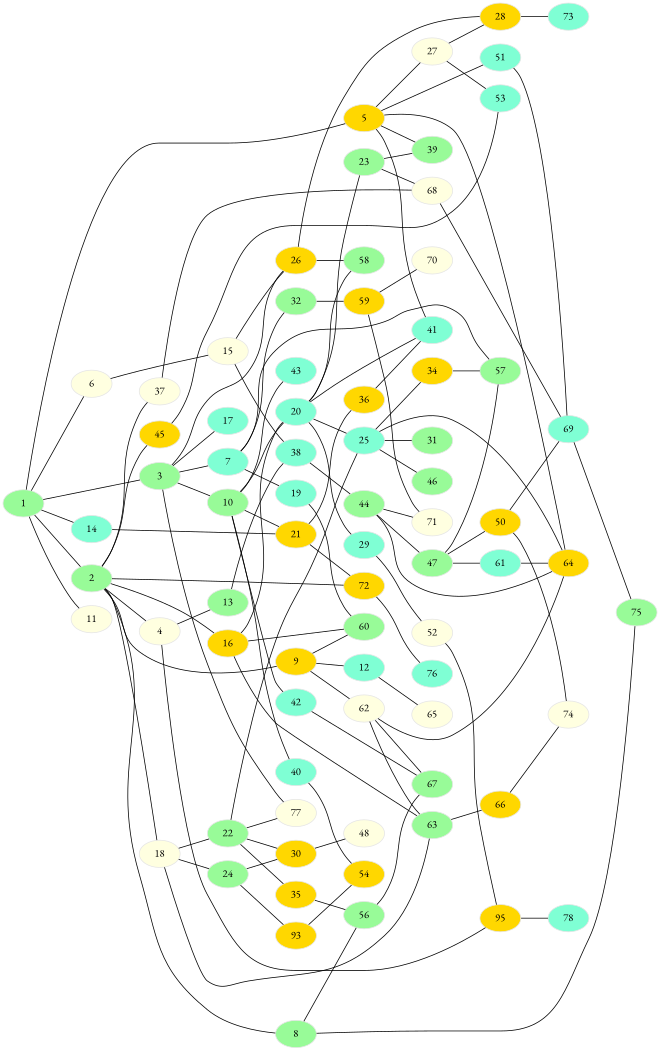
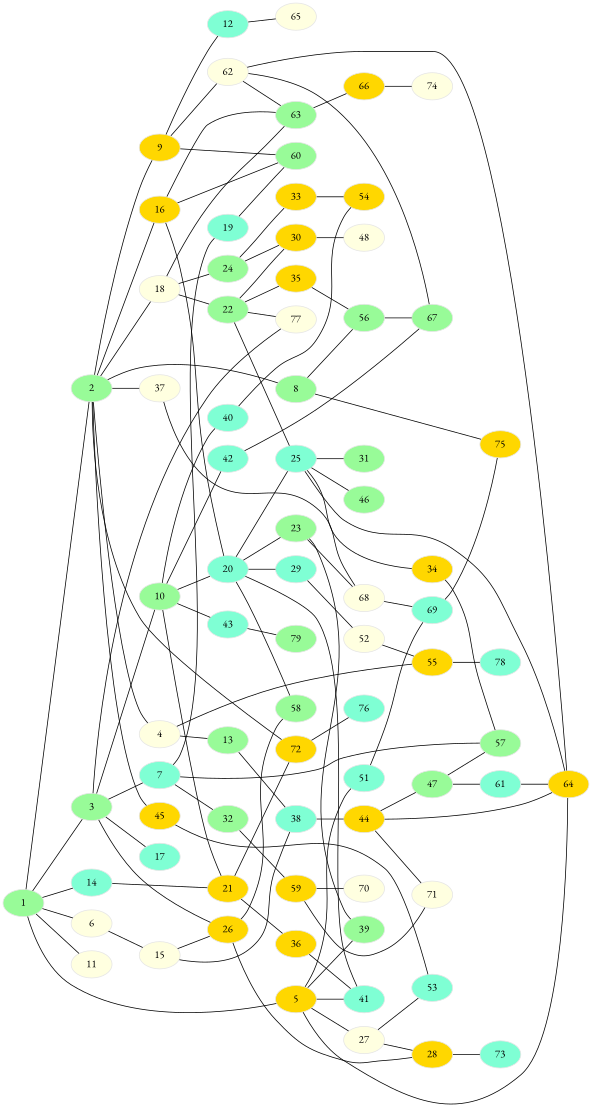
node "44": fillcolor palegreen -> gold
node "50": removed
node "75": fillcolor palegreen -> gold
node "79": added
node "95": label "95" -> "55"
node "93": label "93" -> "33"
